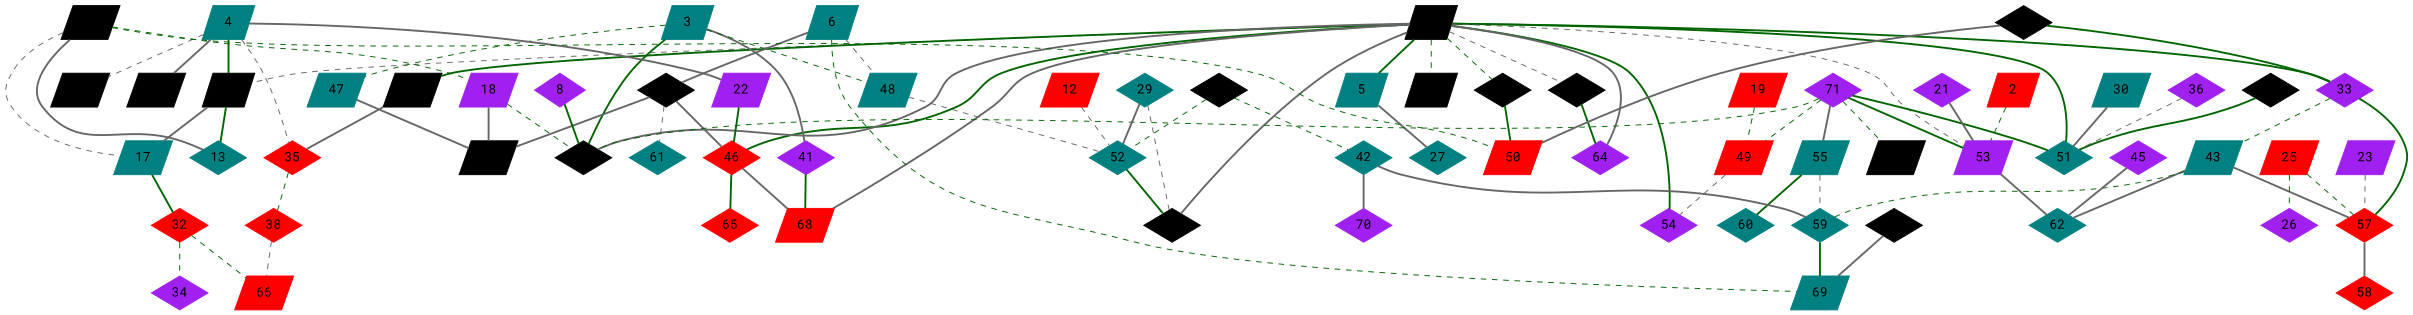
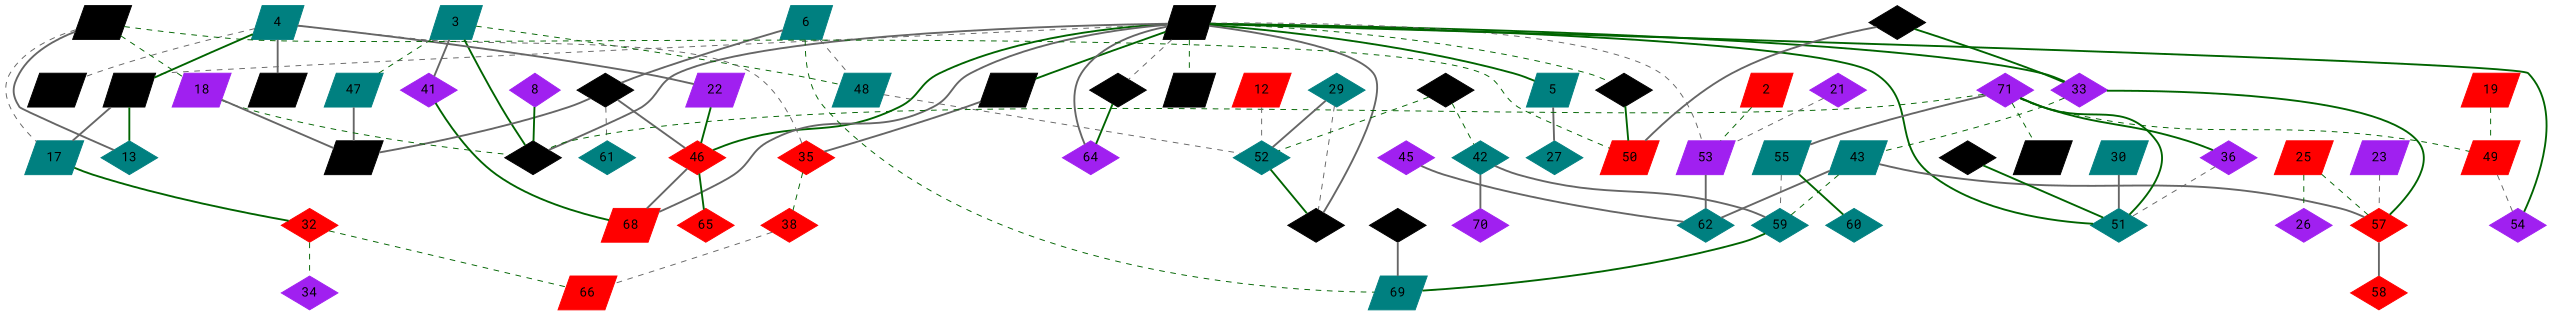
edge "21" -- "53": style bold -> dashed
edge "71" -- "53": now "71" -- "36"
